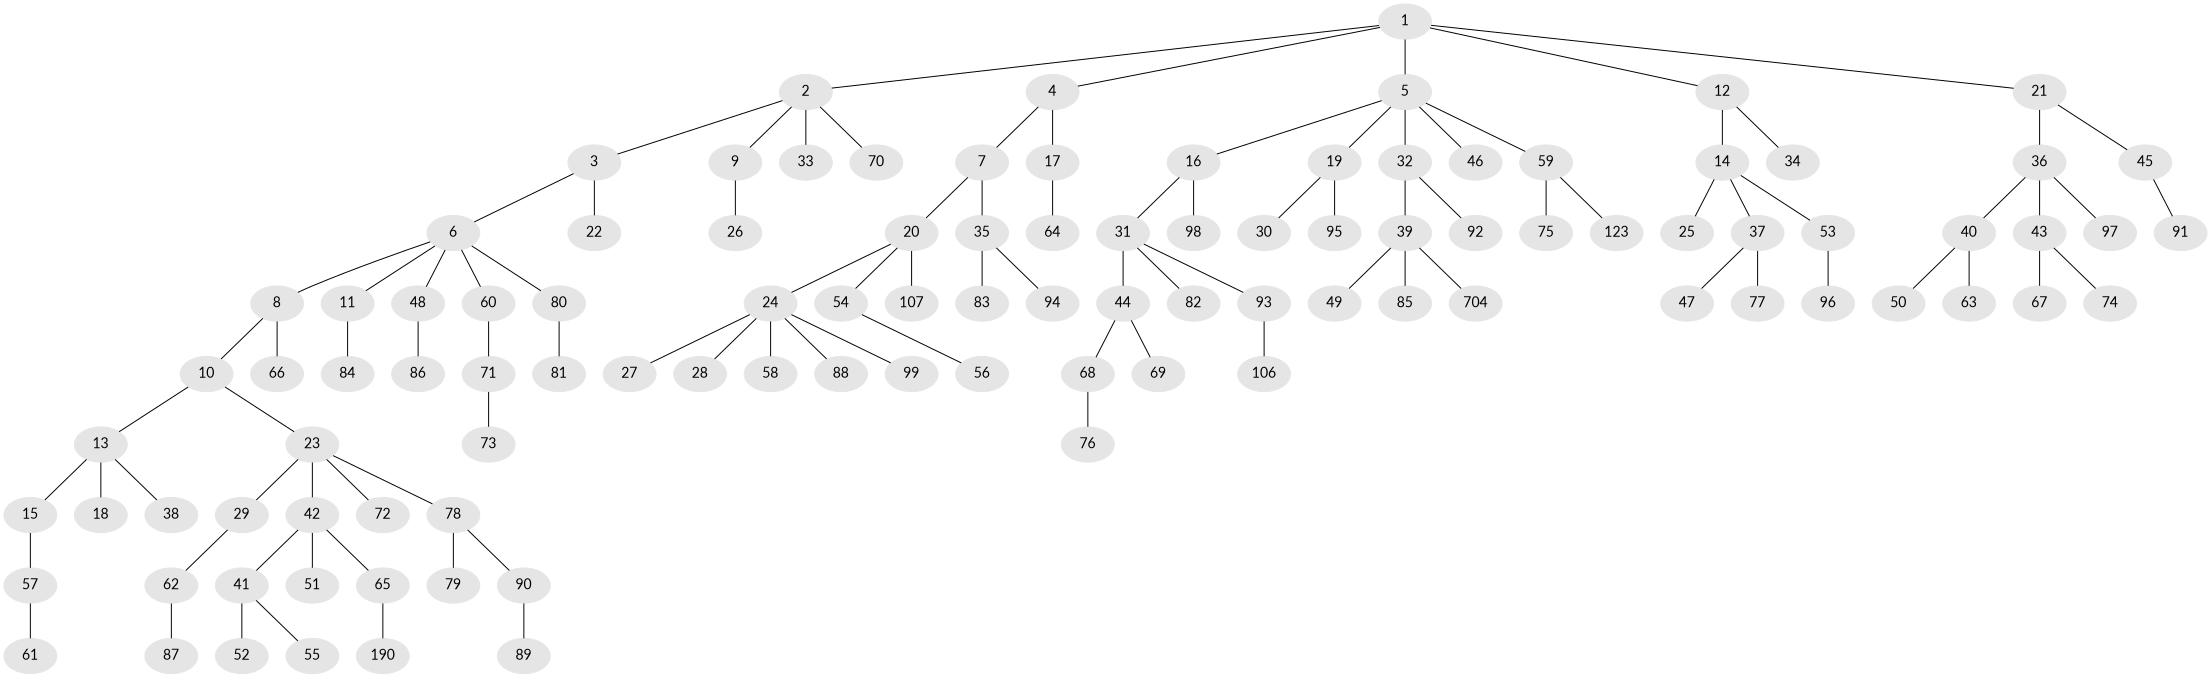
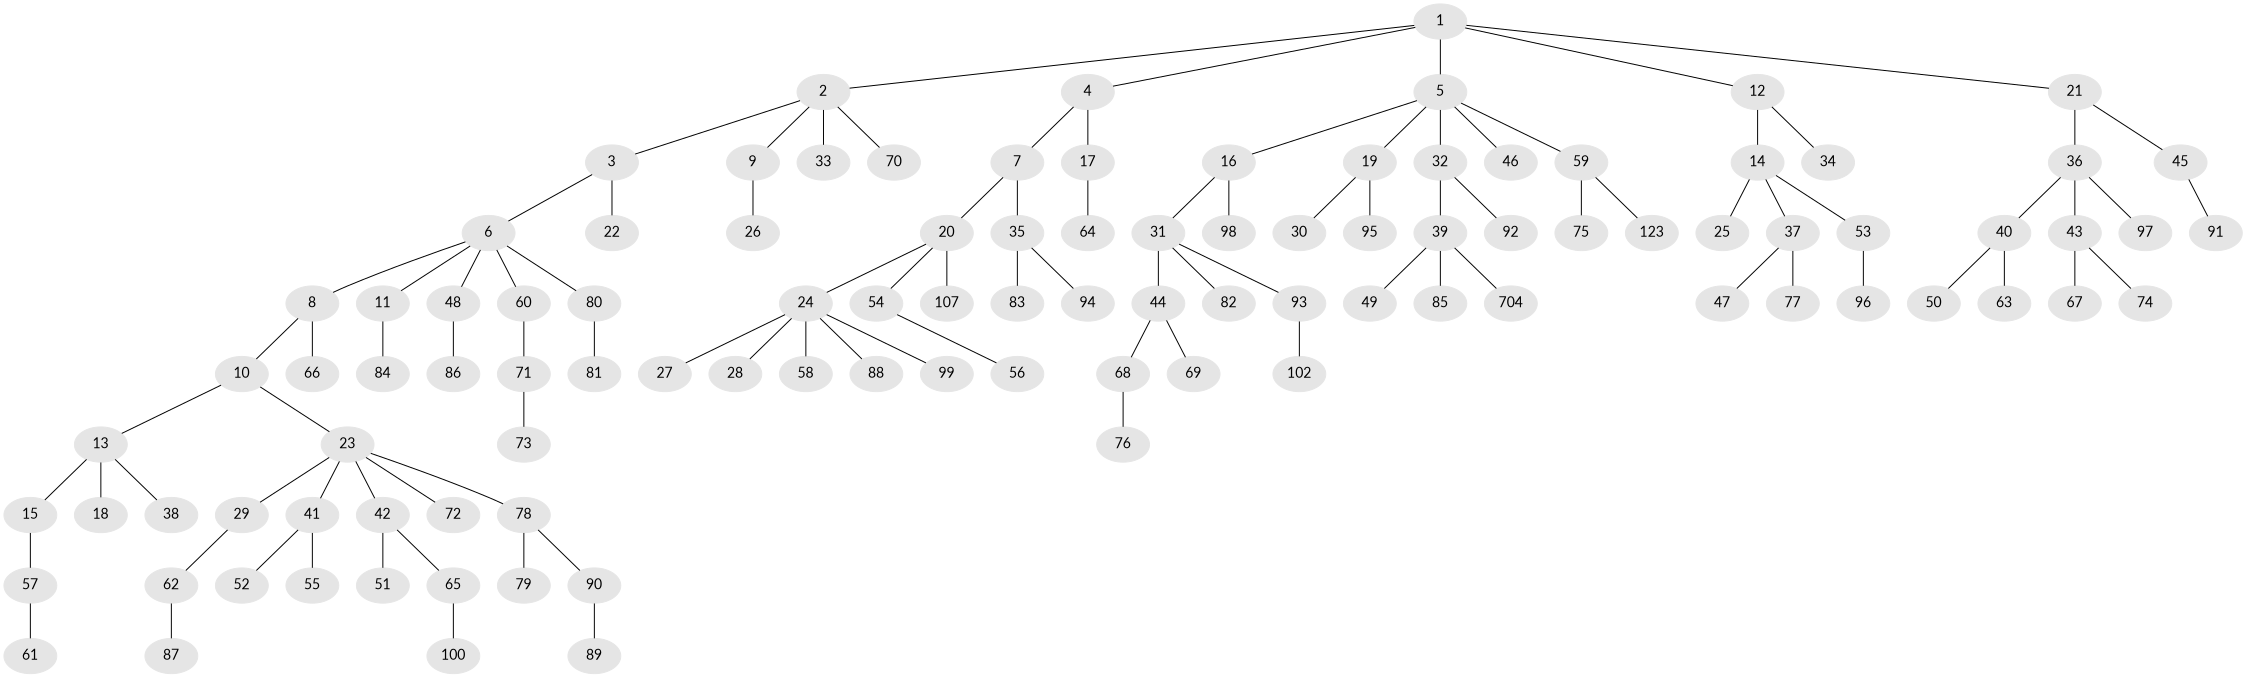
node "106": label "106" -> "102"
edge "42" -- "41": now "23" -- "41"
node "190": label "190" -> "100"
